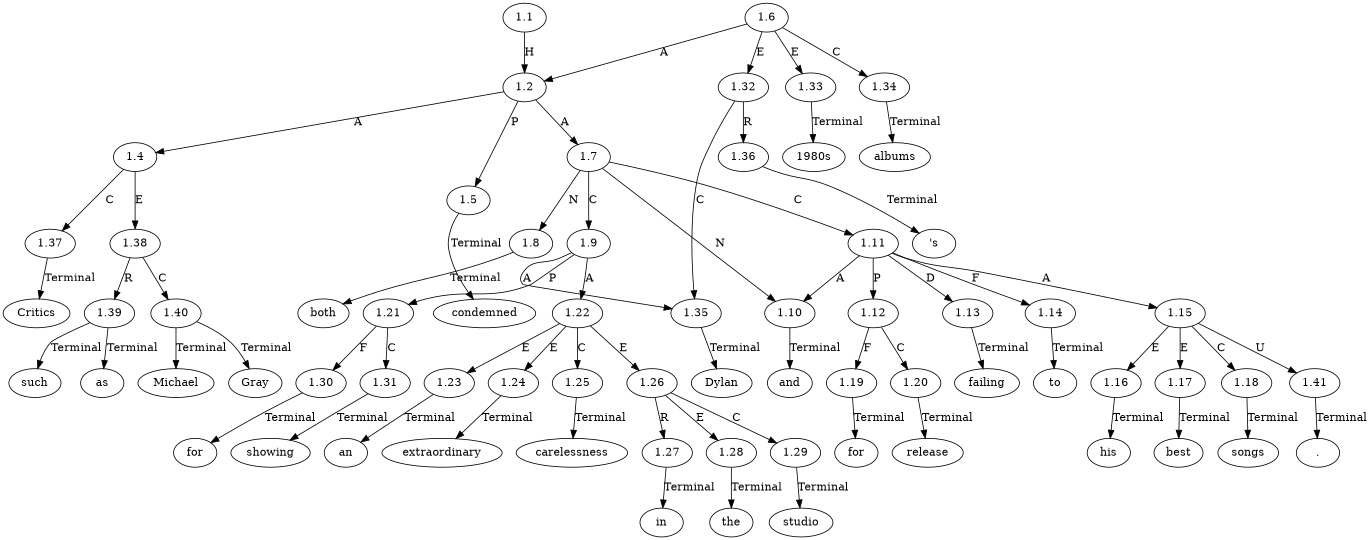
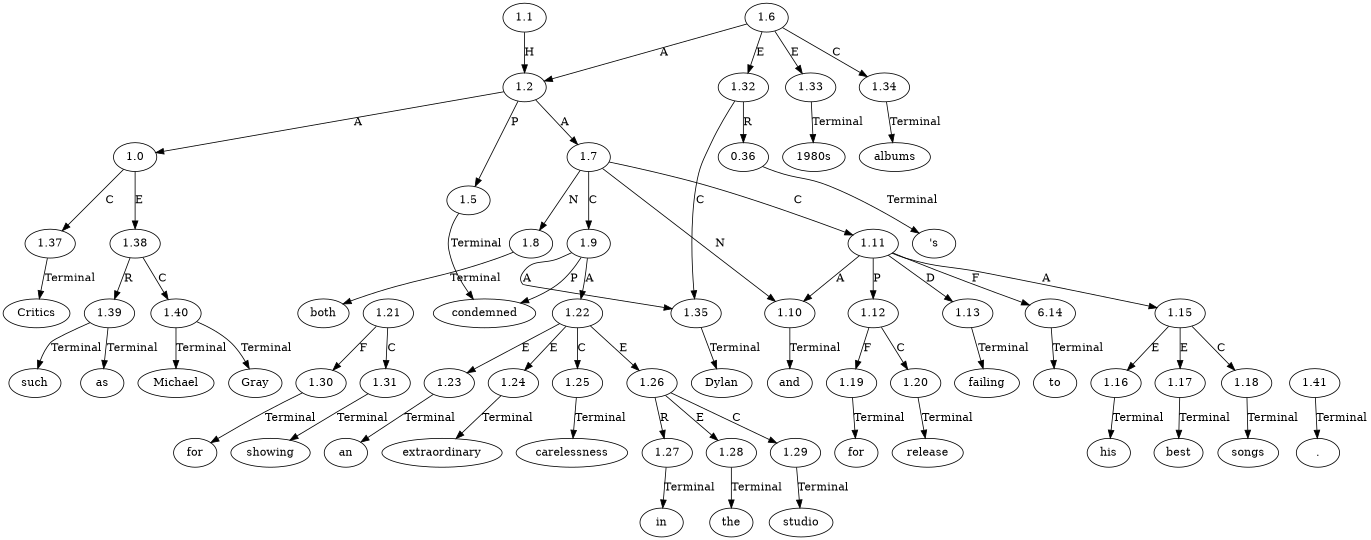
node "1.4": label "1.4" -> "1.0"
node "1.36": label "1.36" -> "0.36"
edge "1.9" -> "1.21": now "1.9" -> "condemned"
node "1.14": label "1.14" -> "6.14"
edge "1.15" -> "1.41": removed, label "U"
